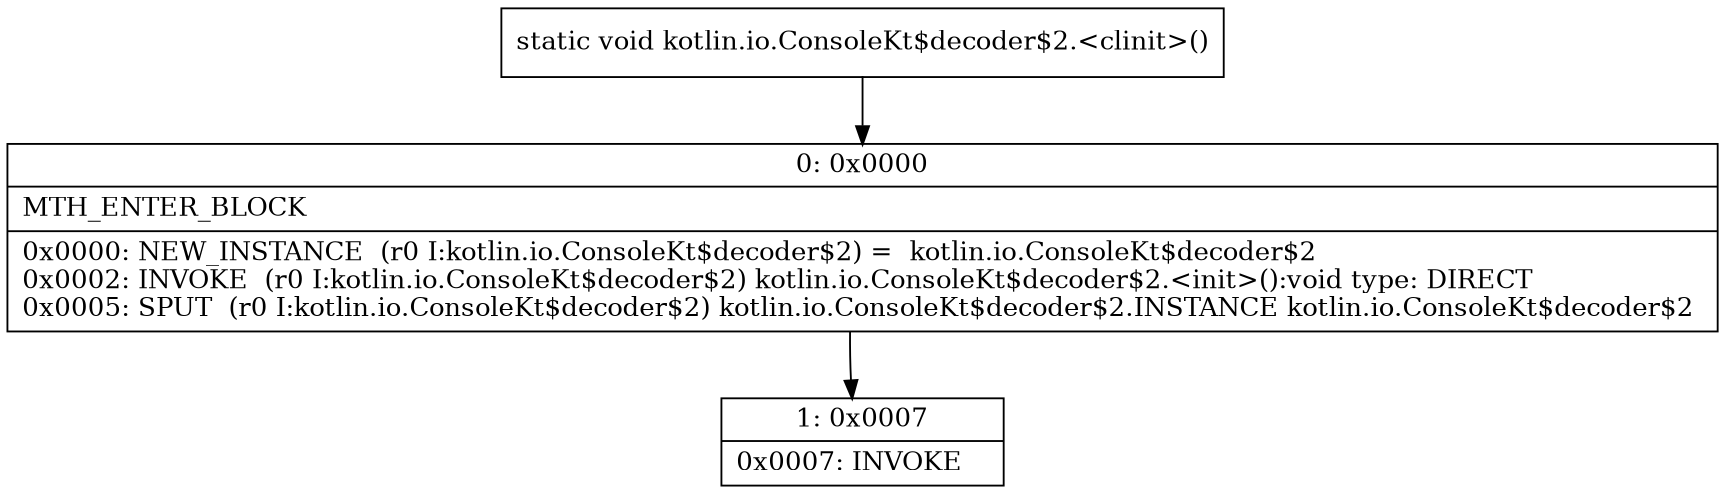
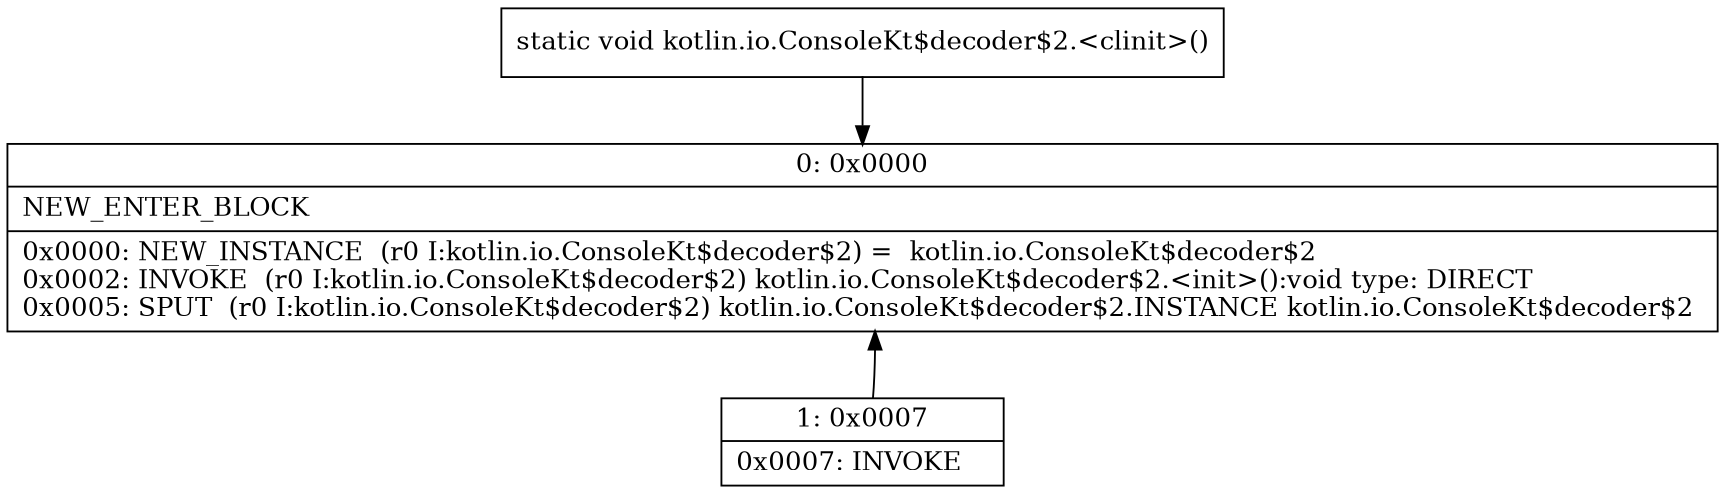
node "0: 0x0000": text "MTH_ENTER_BLOCK" -> "NEW_ENTER_BLOCK"
edge "0: 0x0000" -> "1: 0x0007": reversed
